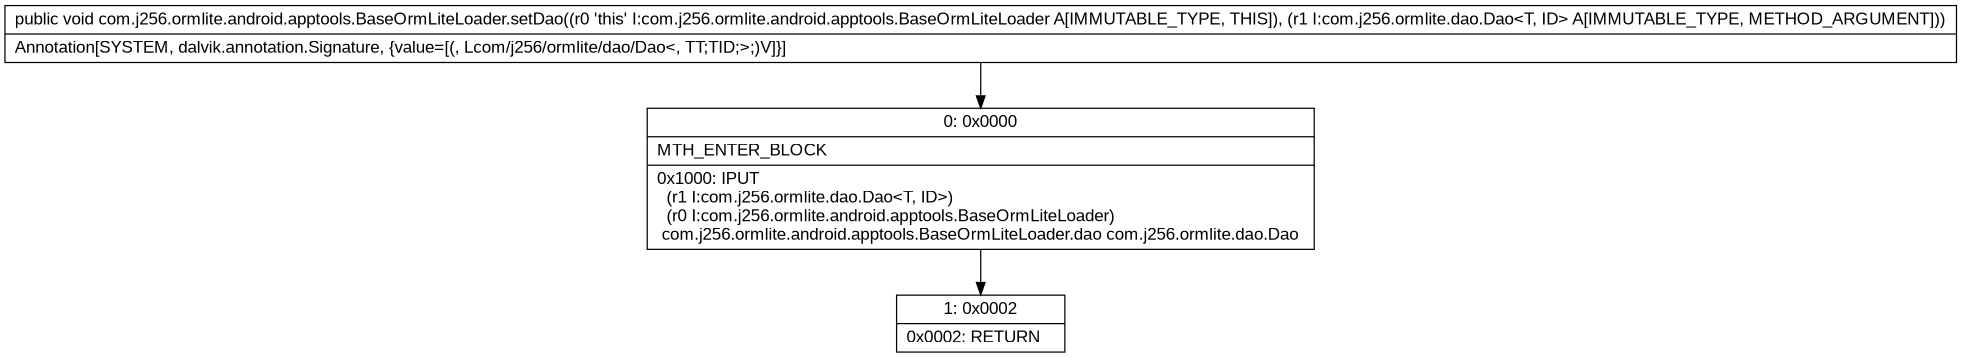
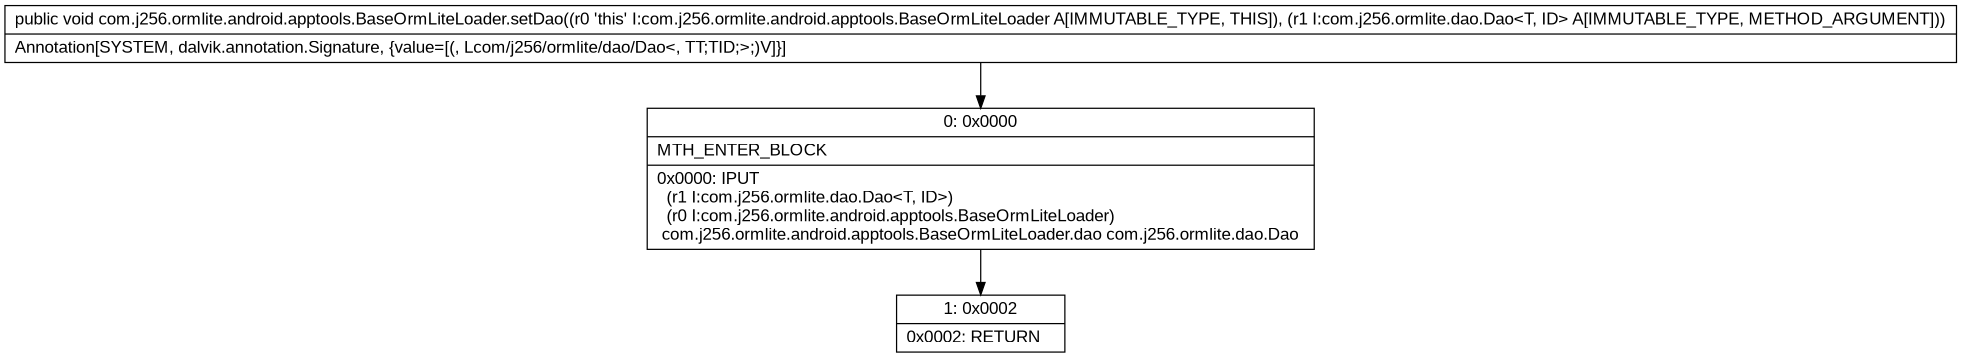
node "0: 0x0000": text "0x1000: IPUT" -> "0x0000: IPUT"
